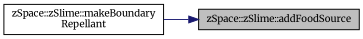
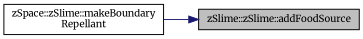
node "zSpace::zSlime::addFoodSource": label "zSpace::zSlime::addFoodSource" -> "zSlime::zSlime::addFoodSource"
